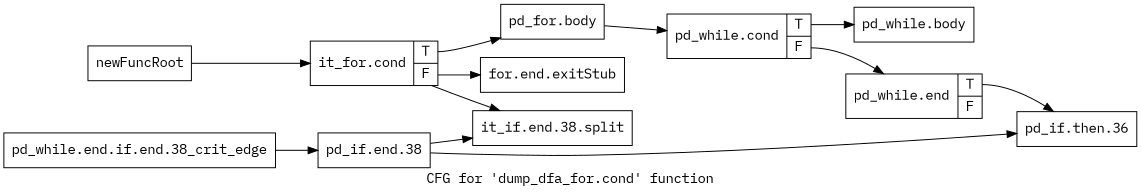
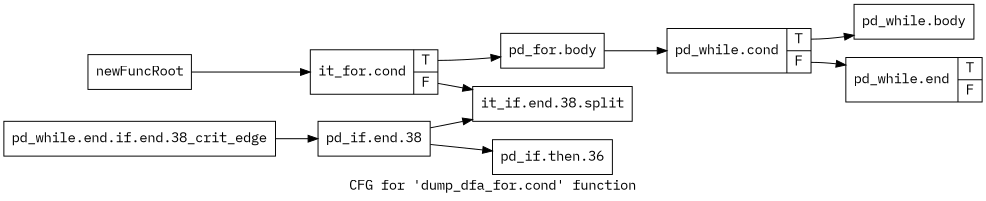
node "for.end.exitStub": removed
edge "pd_while.end" -> "pd_if.then.36": removed
